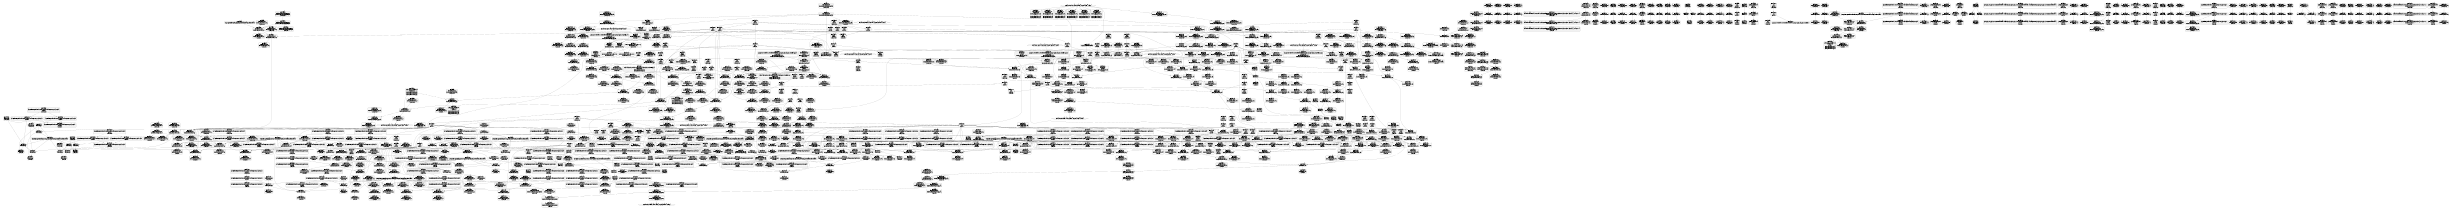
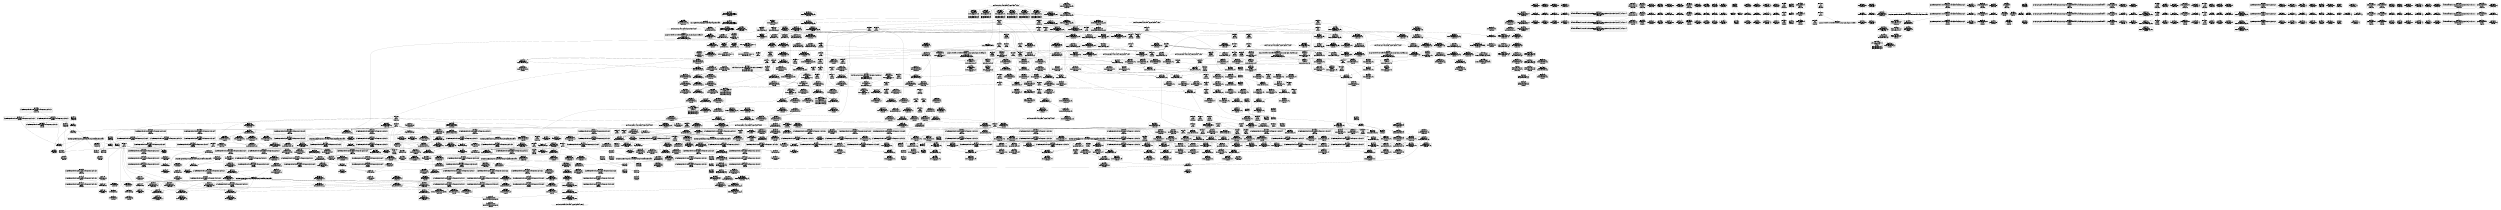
node "CE0x4df4c30": text "*SummSink*" -> "*Function*"
node "CE0x4e31ee0": added
